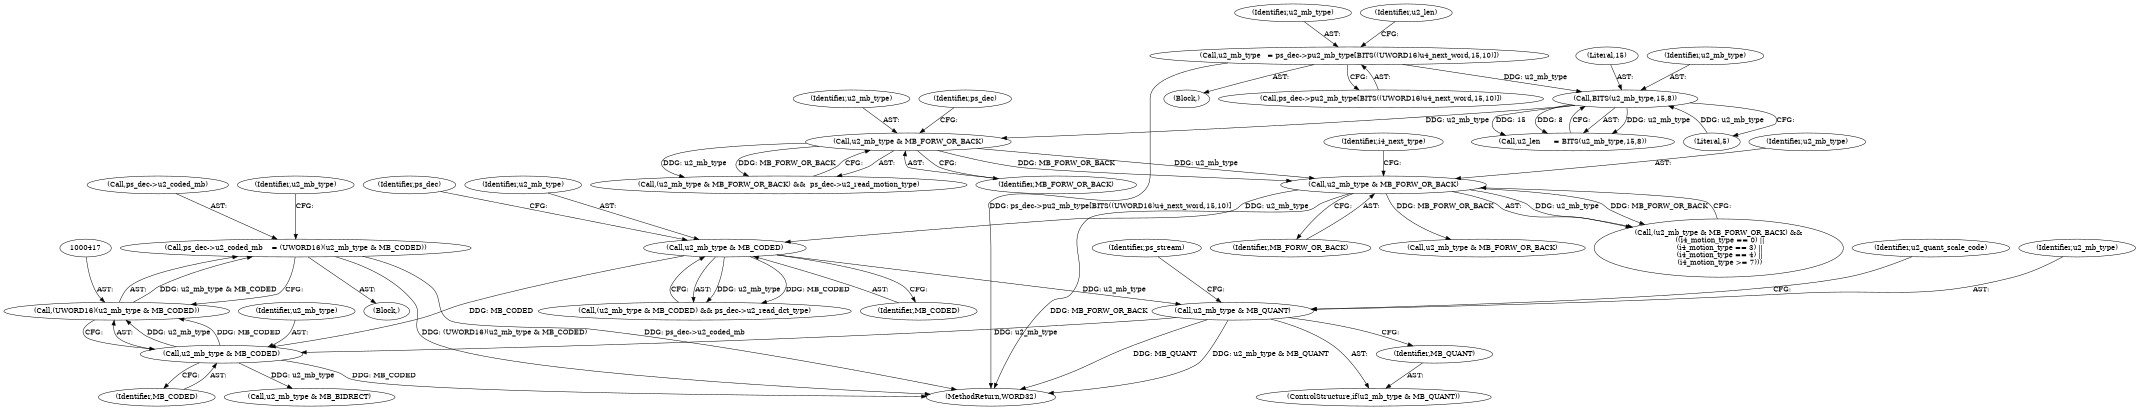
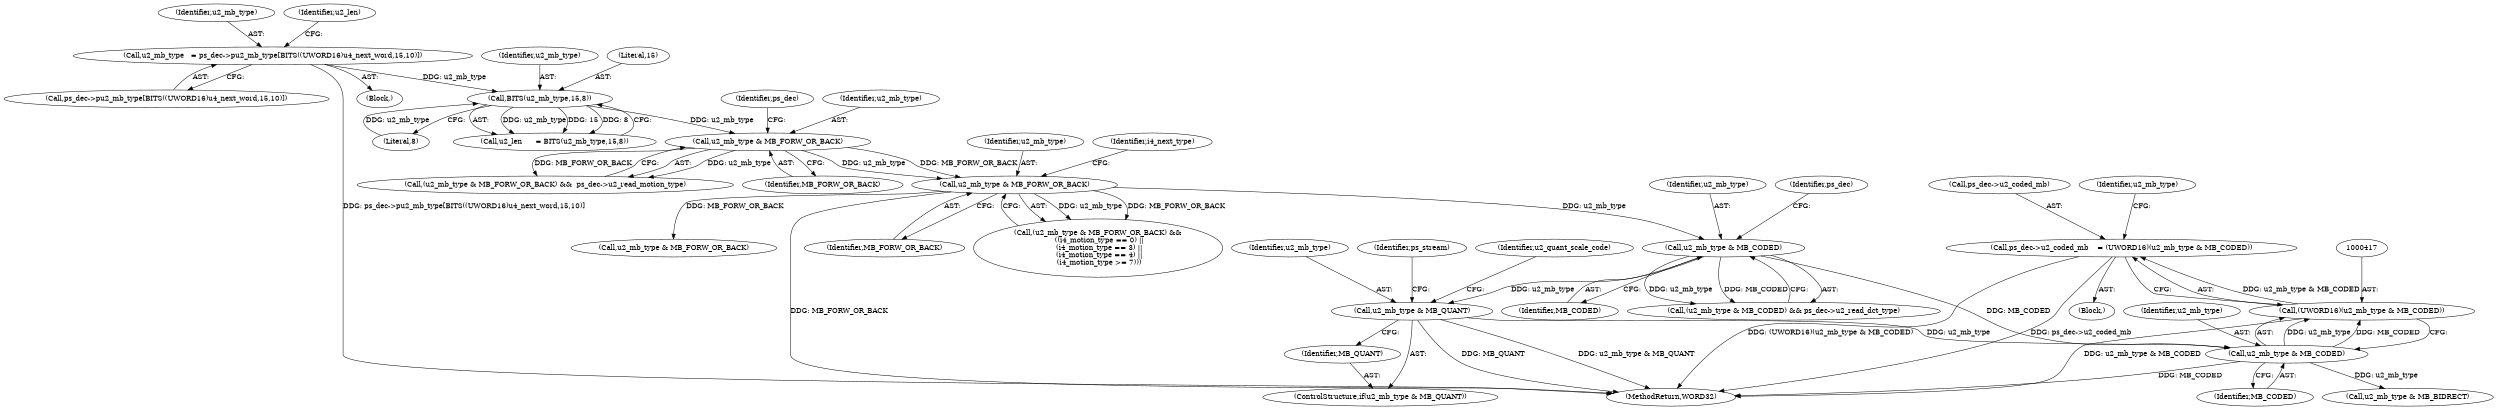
node "(Literal,5)": label "(Literal,5)" -> "(Literal,8)"
edge "(Call,(UWORD16)(u2_mb_type & MB_CODED))" -> "(MethodReturn,WORD32)": added, label "DDG: u2_mb_type & MB_CODED"
